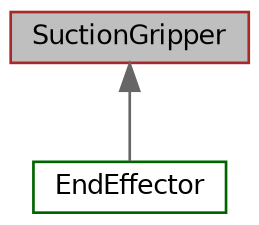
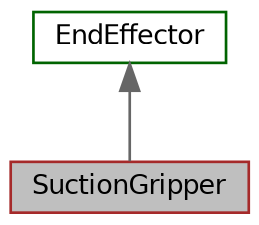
edge "EndEffector" -> "SuctionGripper": reversed
